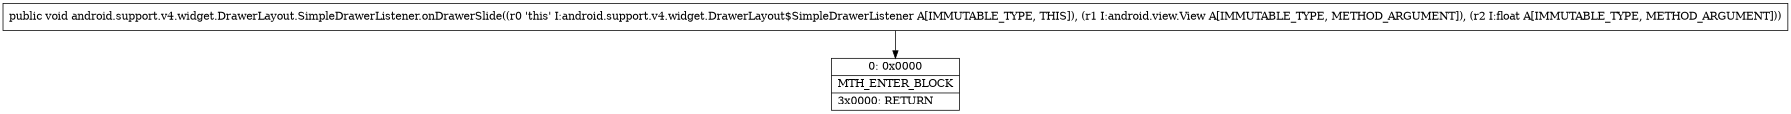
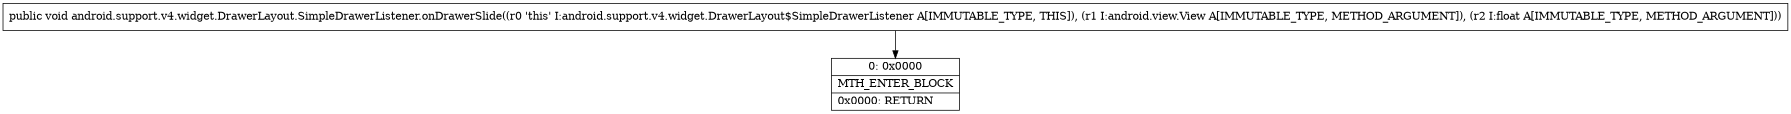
node "0: 0x0000": text "3x0000: RETURN" -> "0x0000: RETURN"
